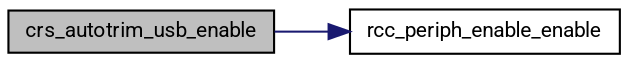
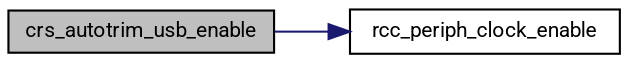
node "rcc_periph_enable_enable": label "rcc_periph_enable_enable" -> "rcc_periph_clock_enable"
